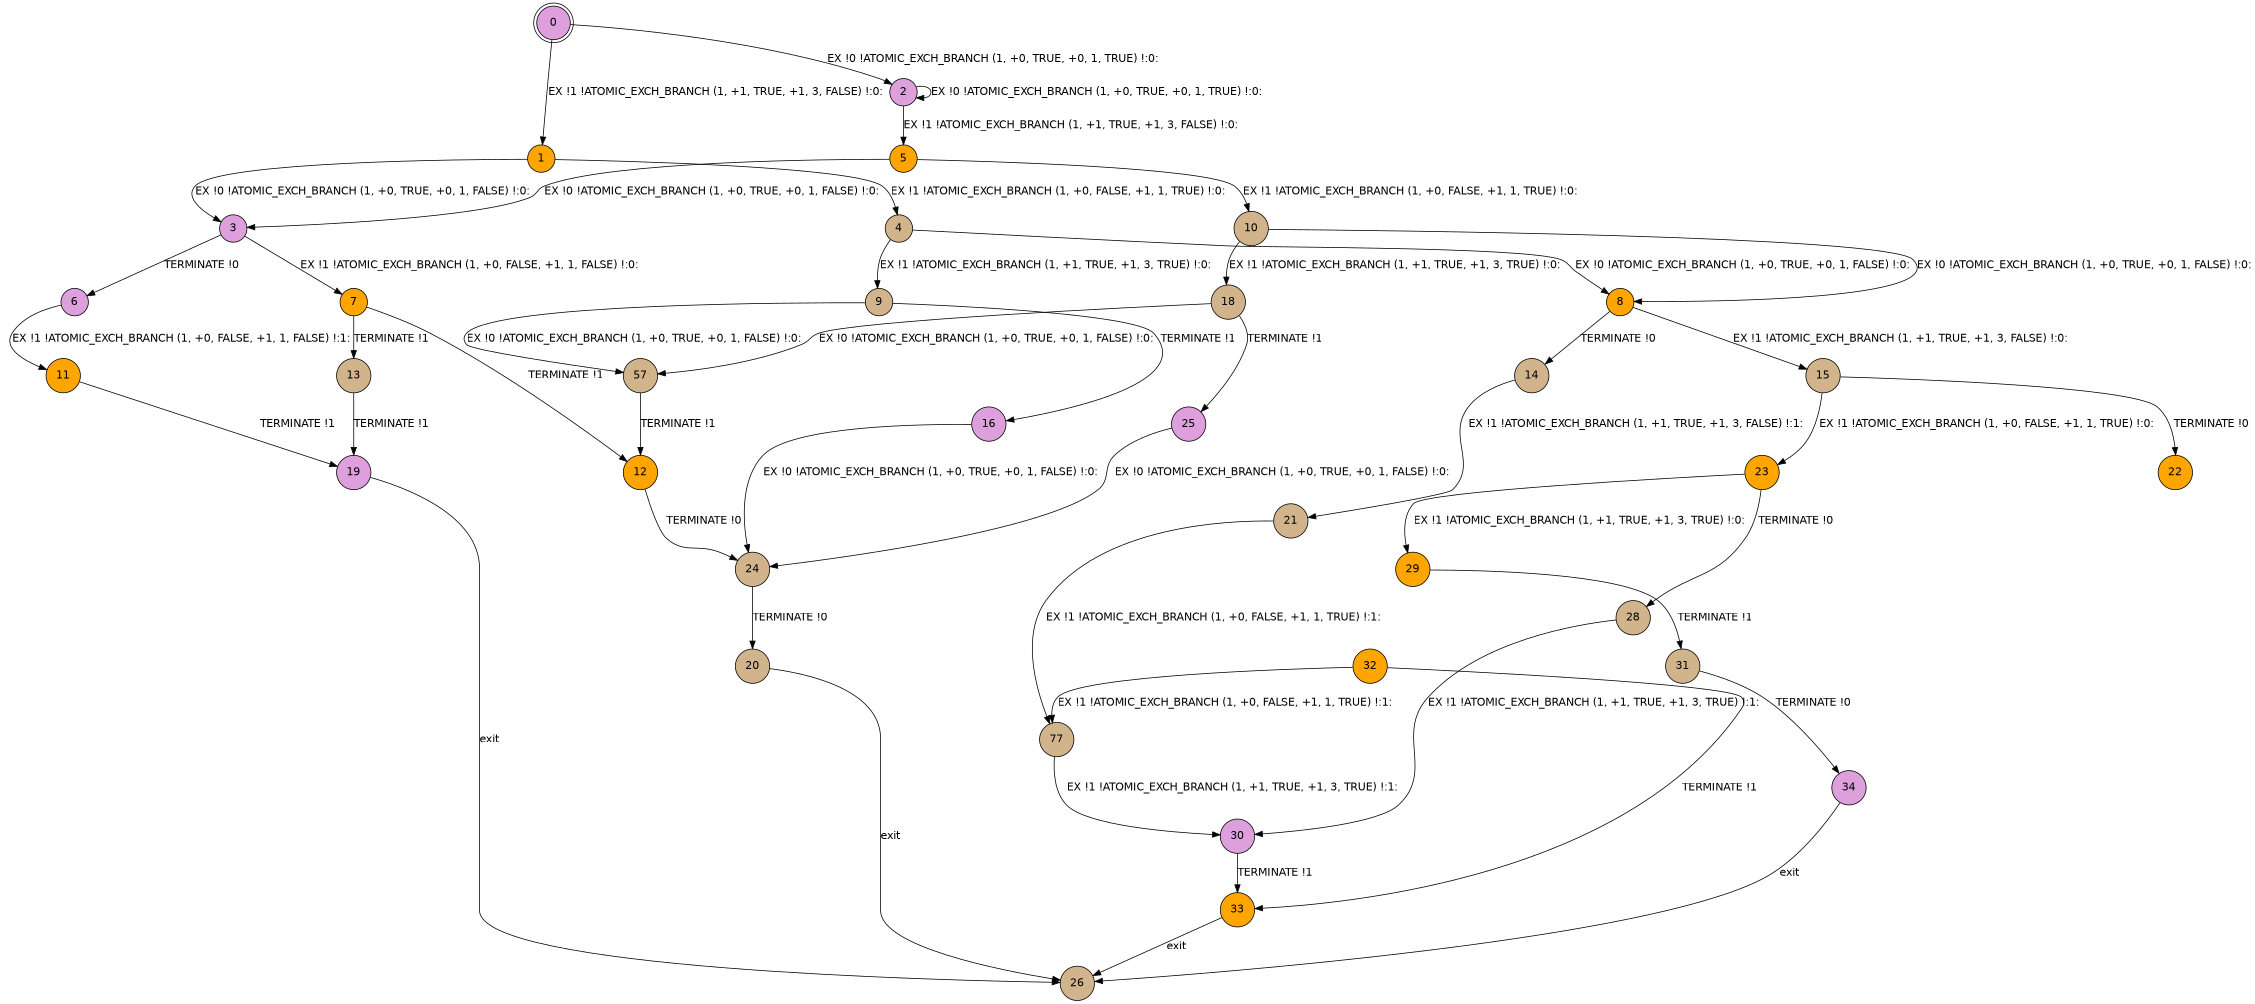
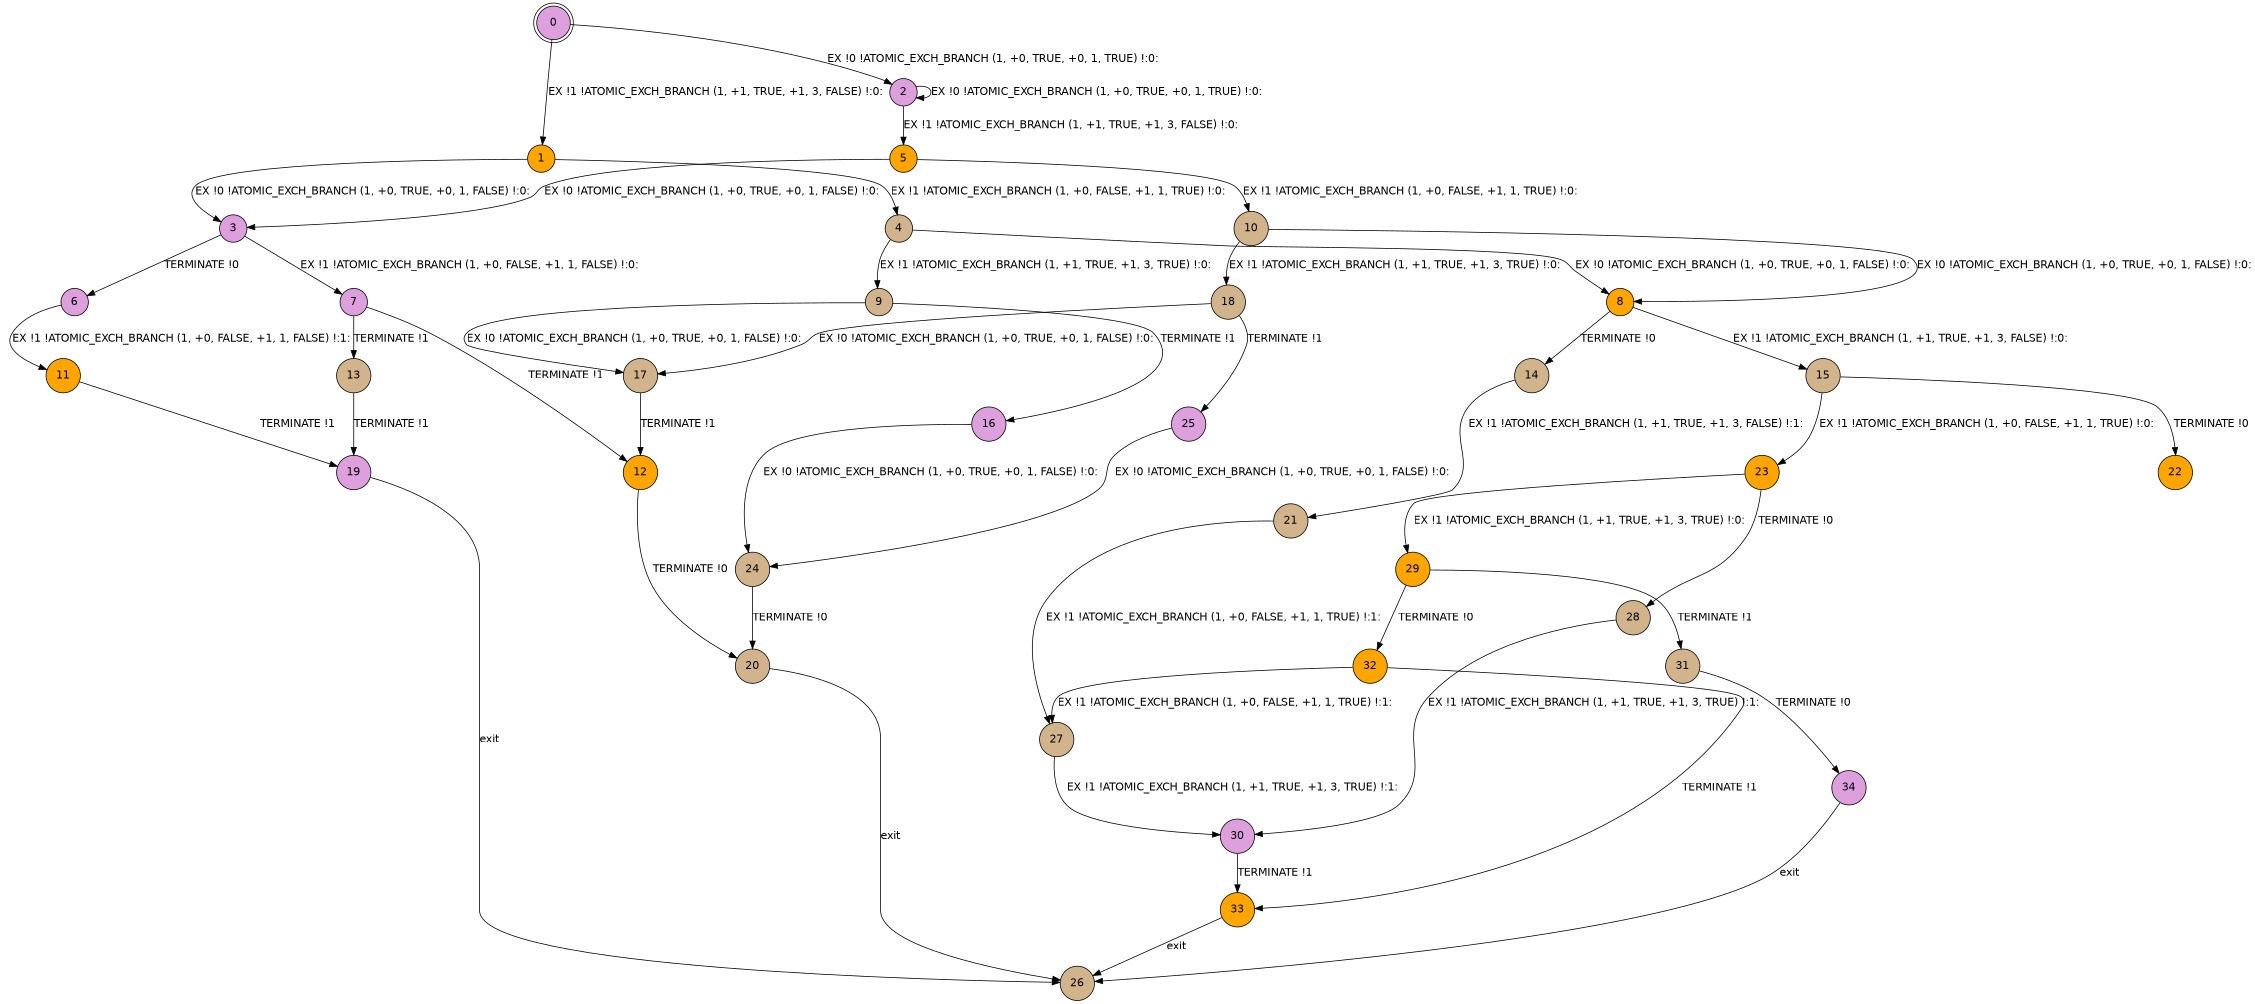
node "7": fillcolor orange -> plum
node "57": label "57" -> "17"
edge "12" -> "24": now "12" -> "20"
edge "29" -> "32": added, label "TERMINATE !0"
node "77": label "77" -> "27"
